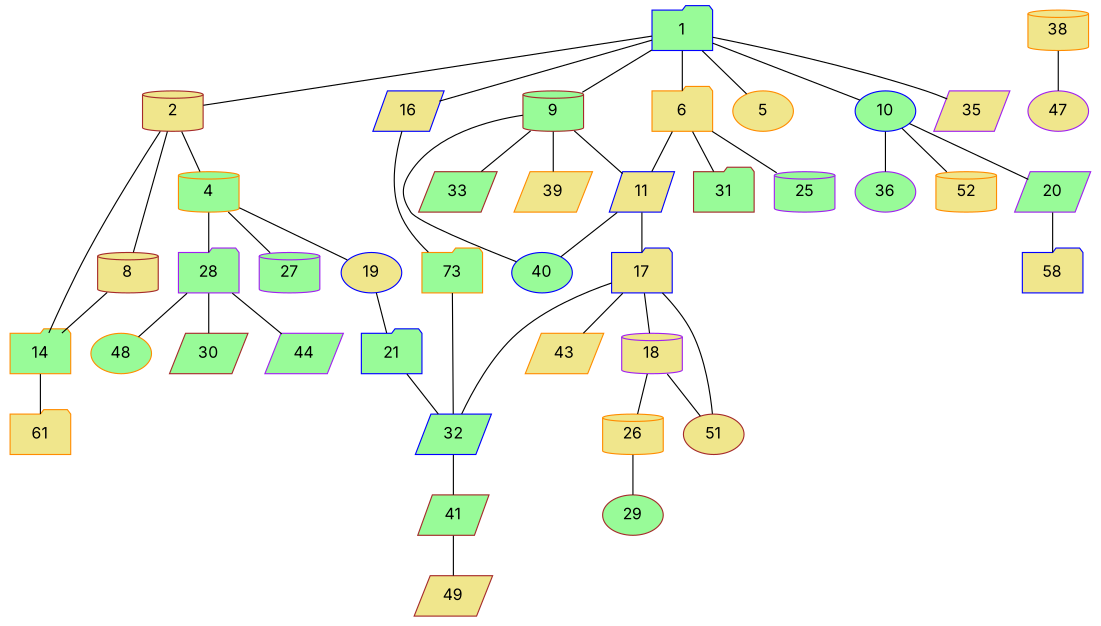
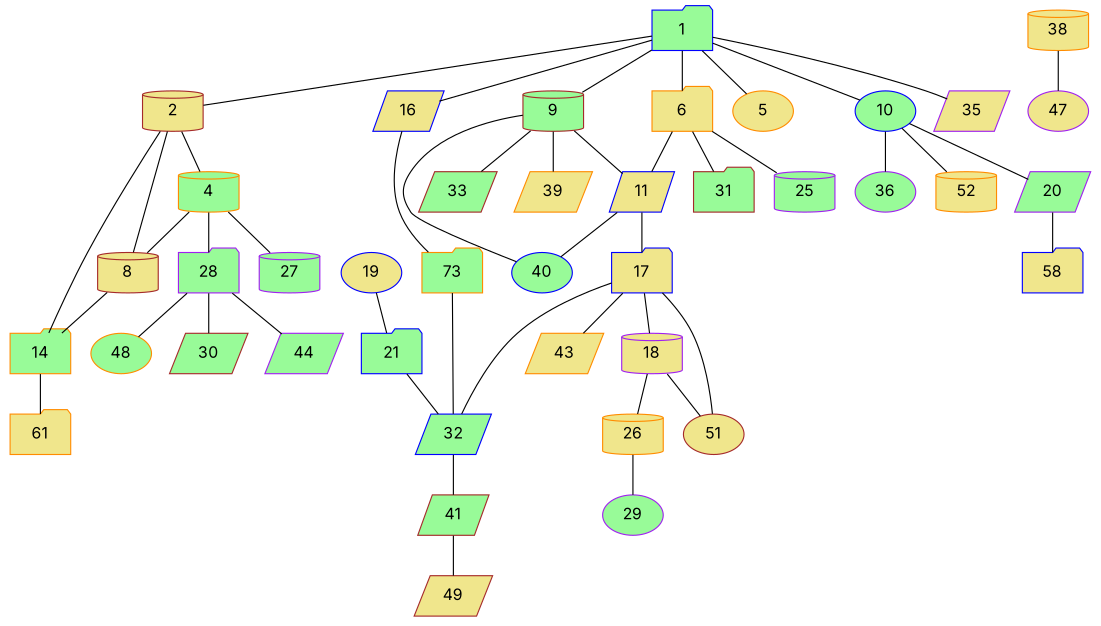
edge "4" -- "19": now "4" -- "8"
node "29": color brown -> purple
